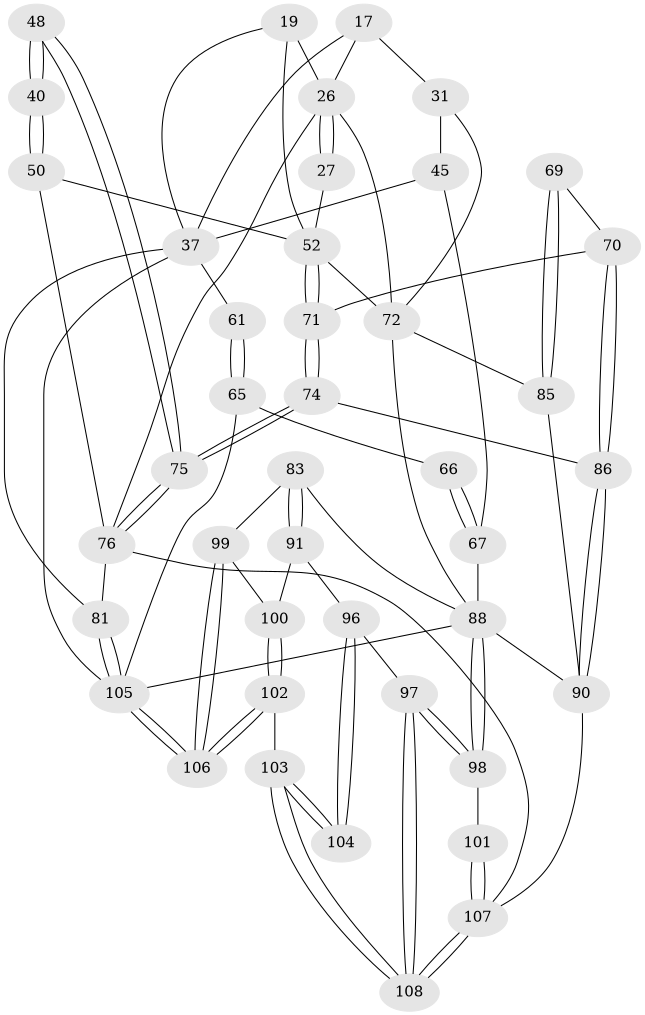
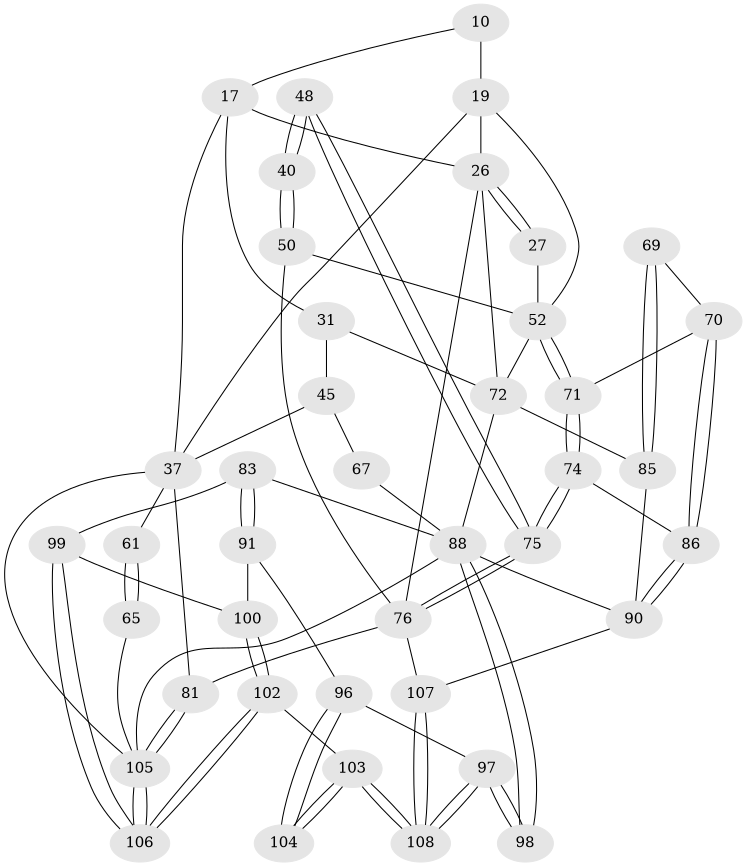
node "10": added
node "66": removed
node "101": removed
